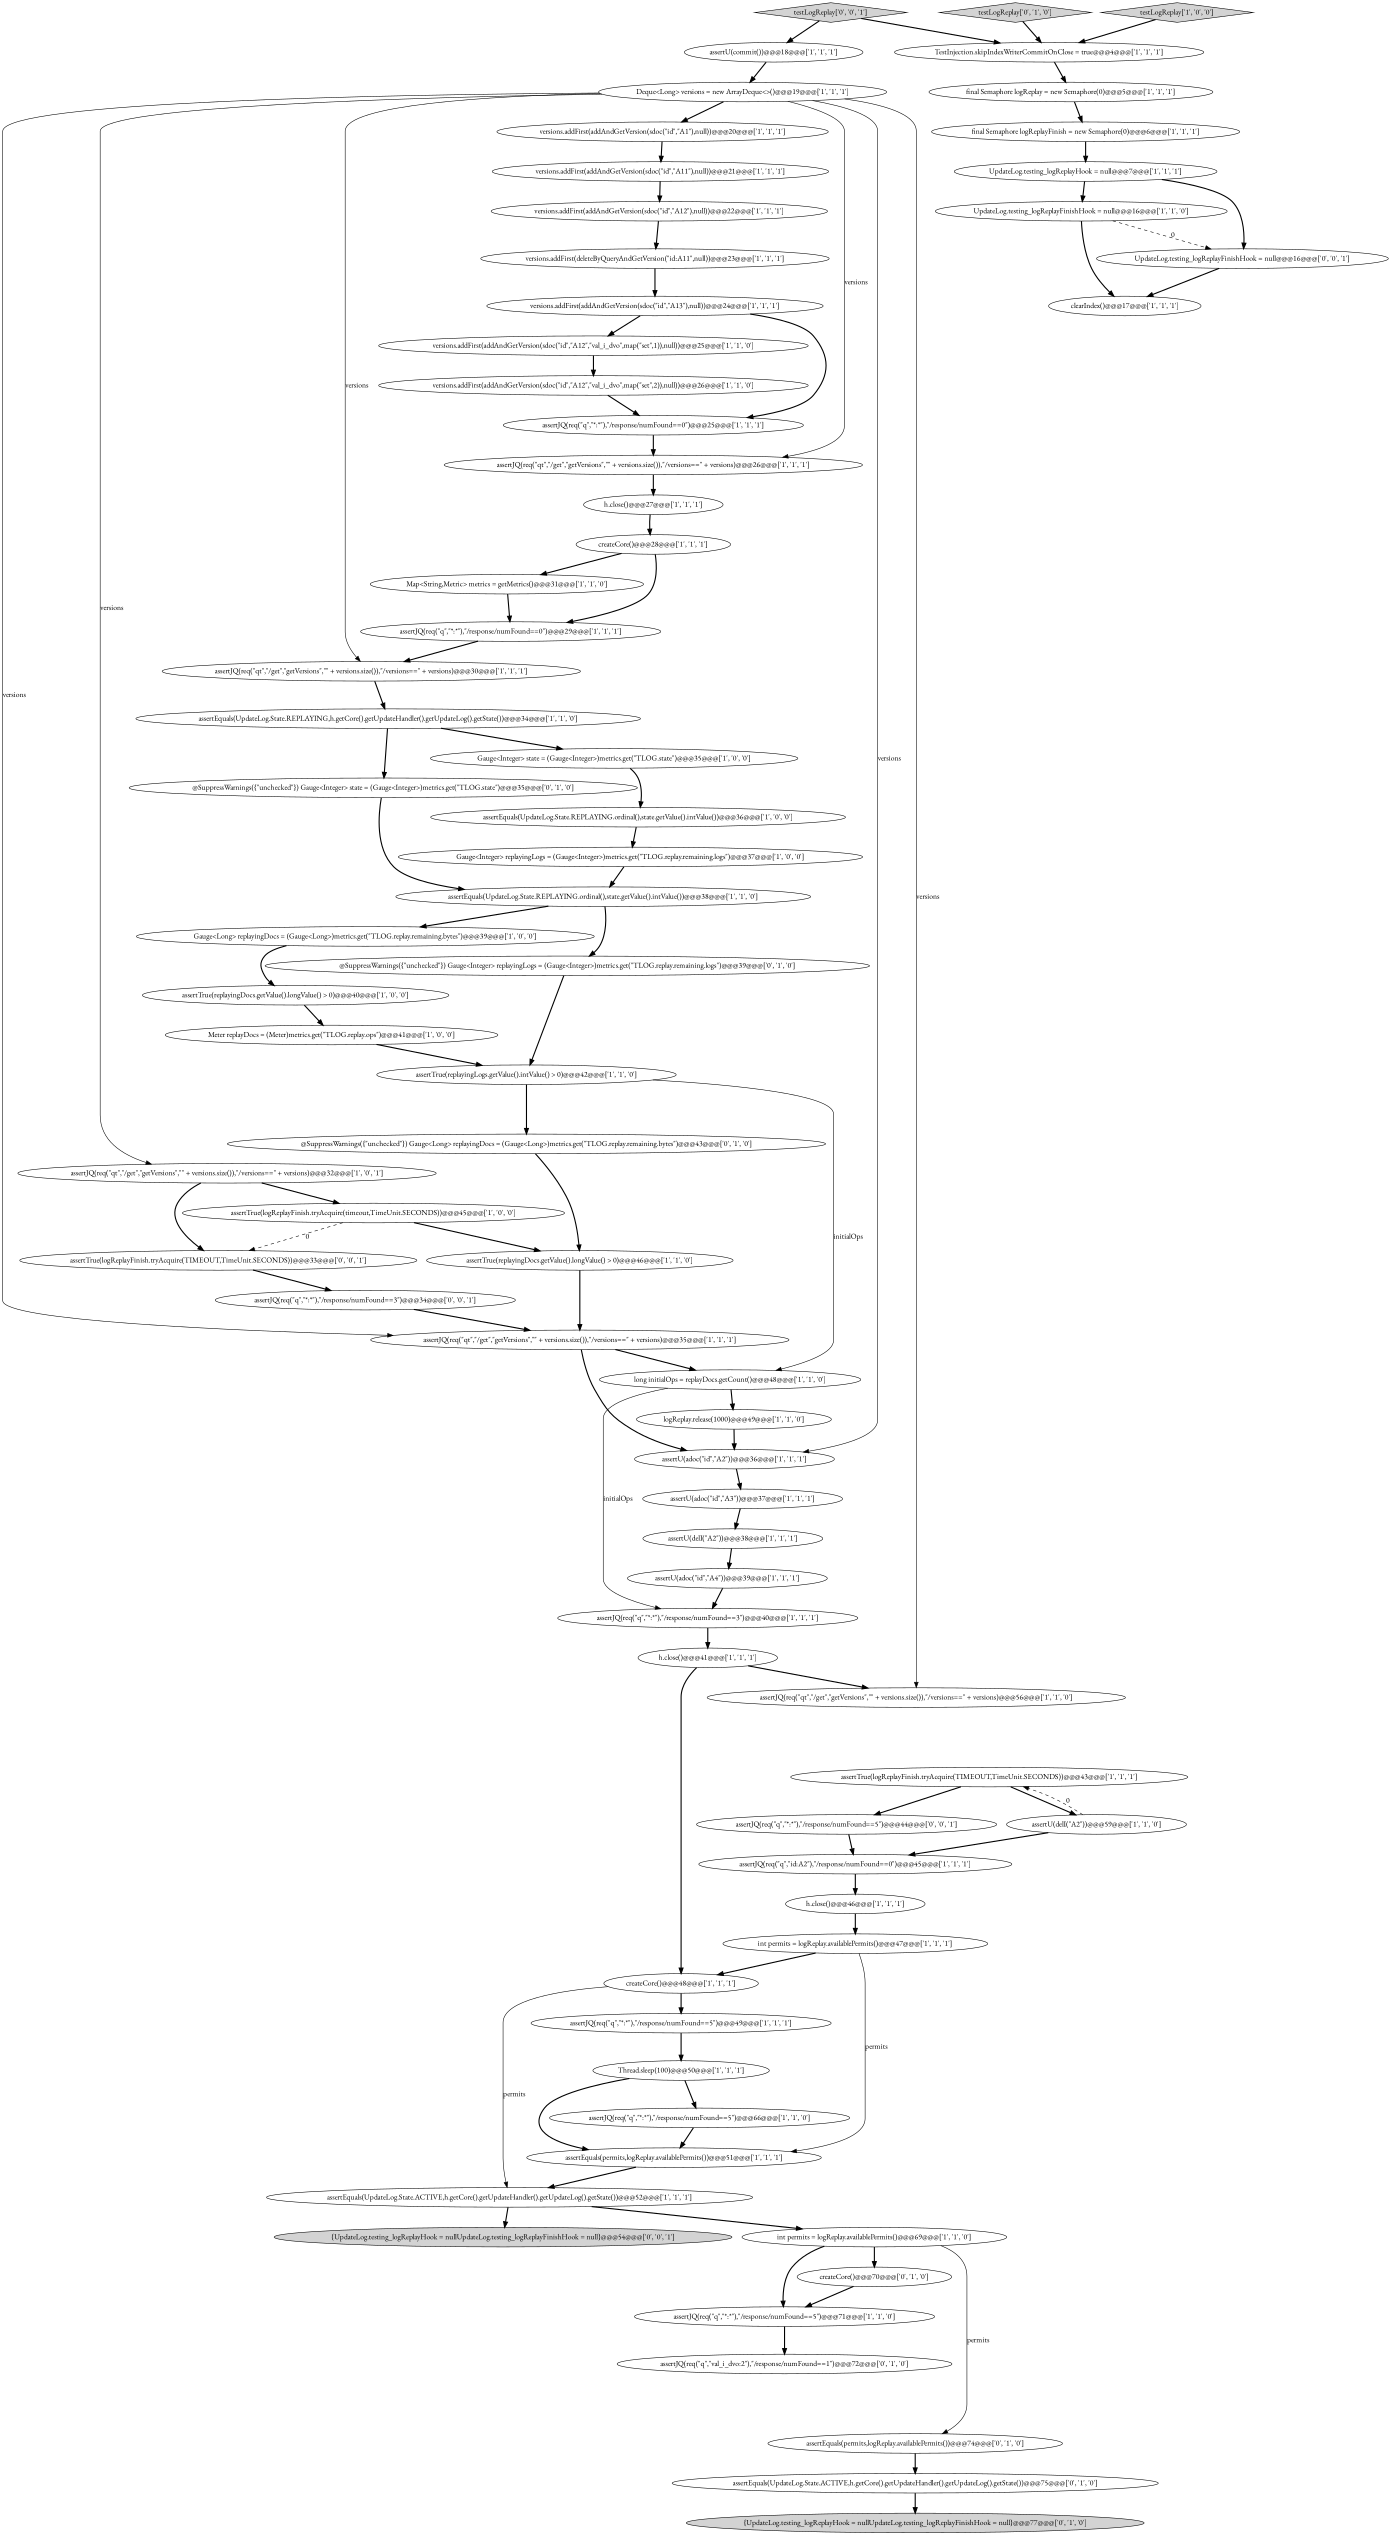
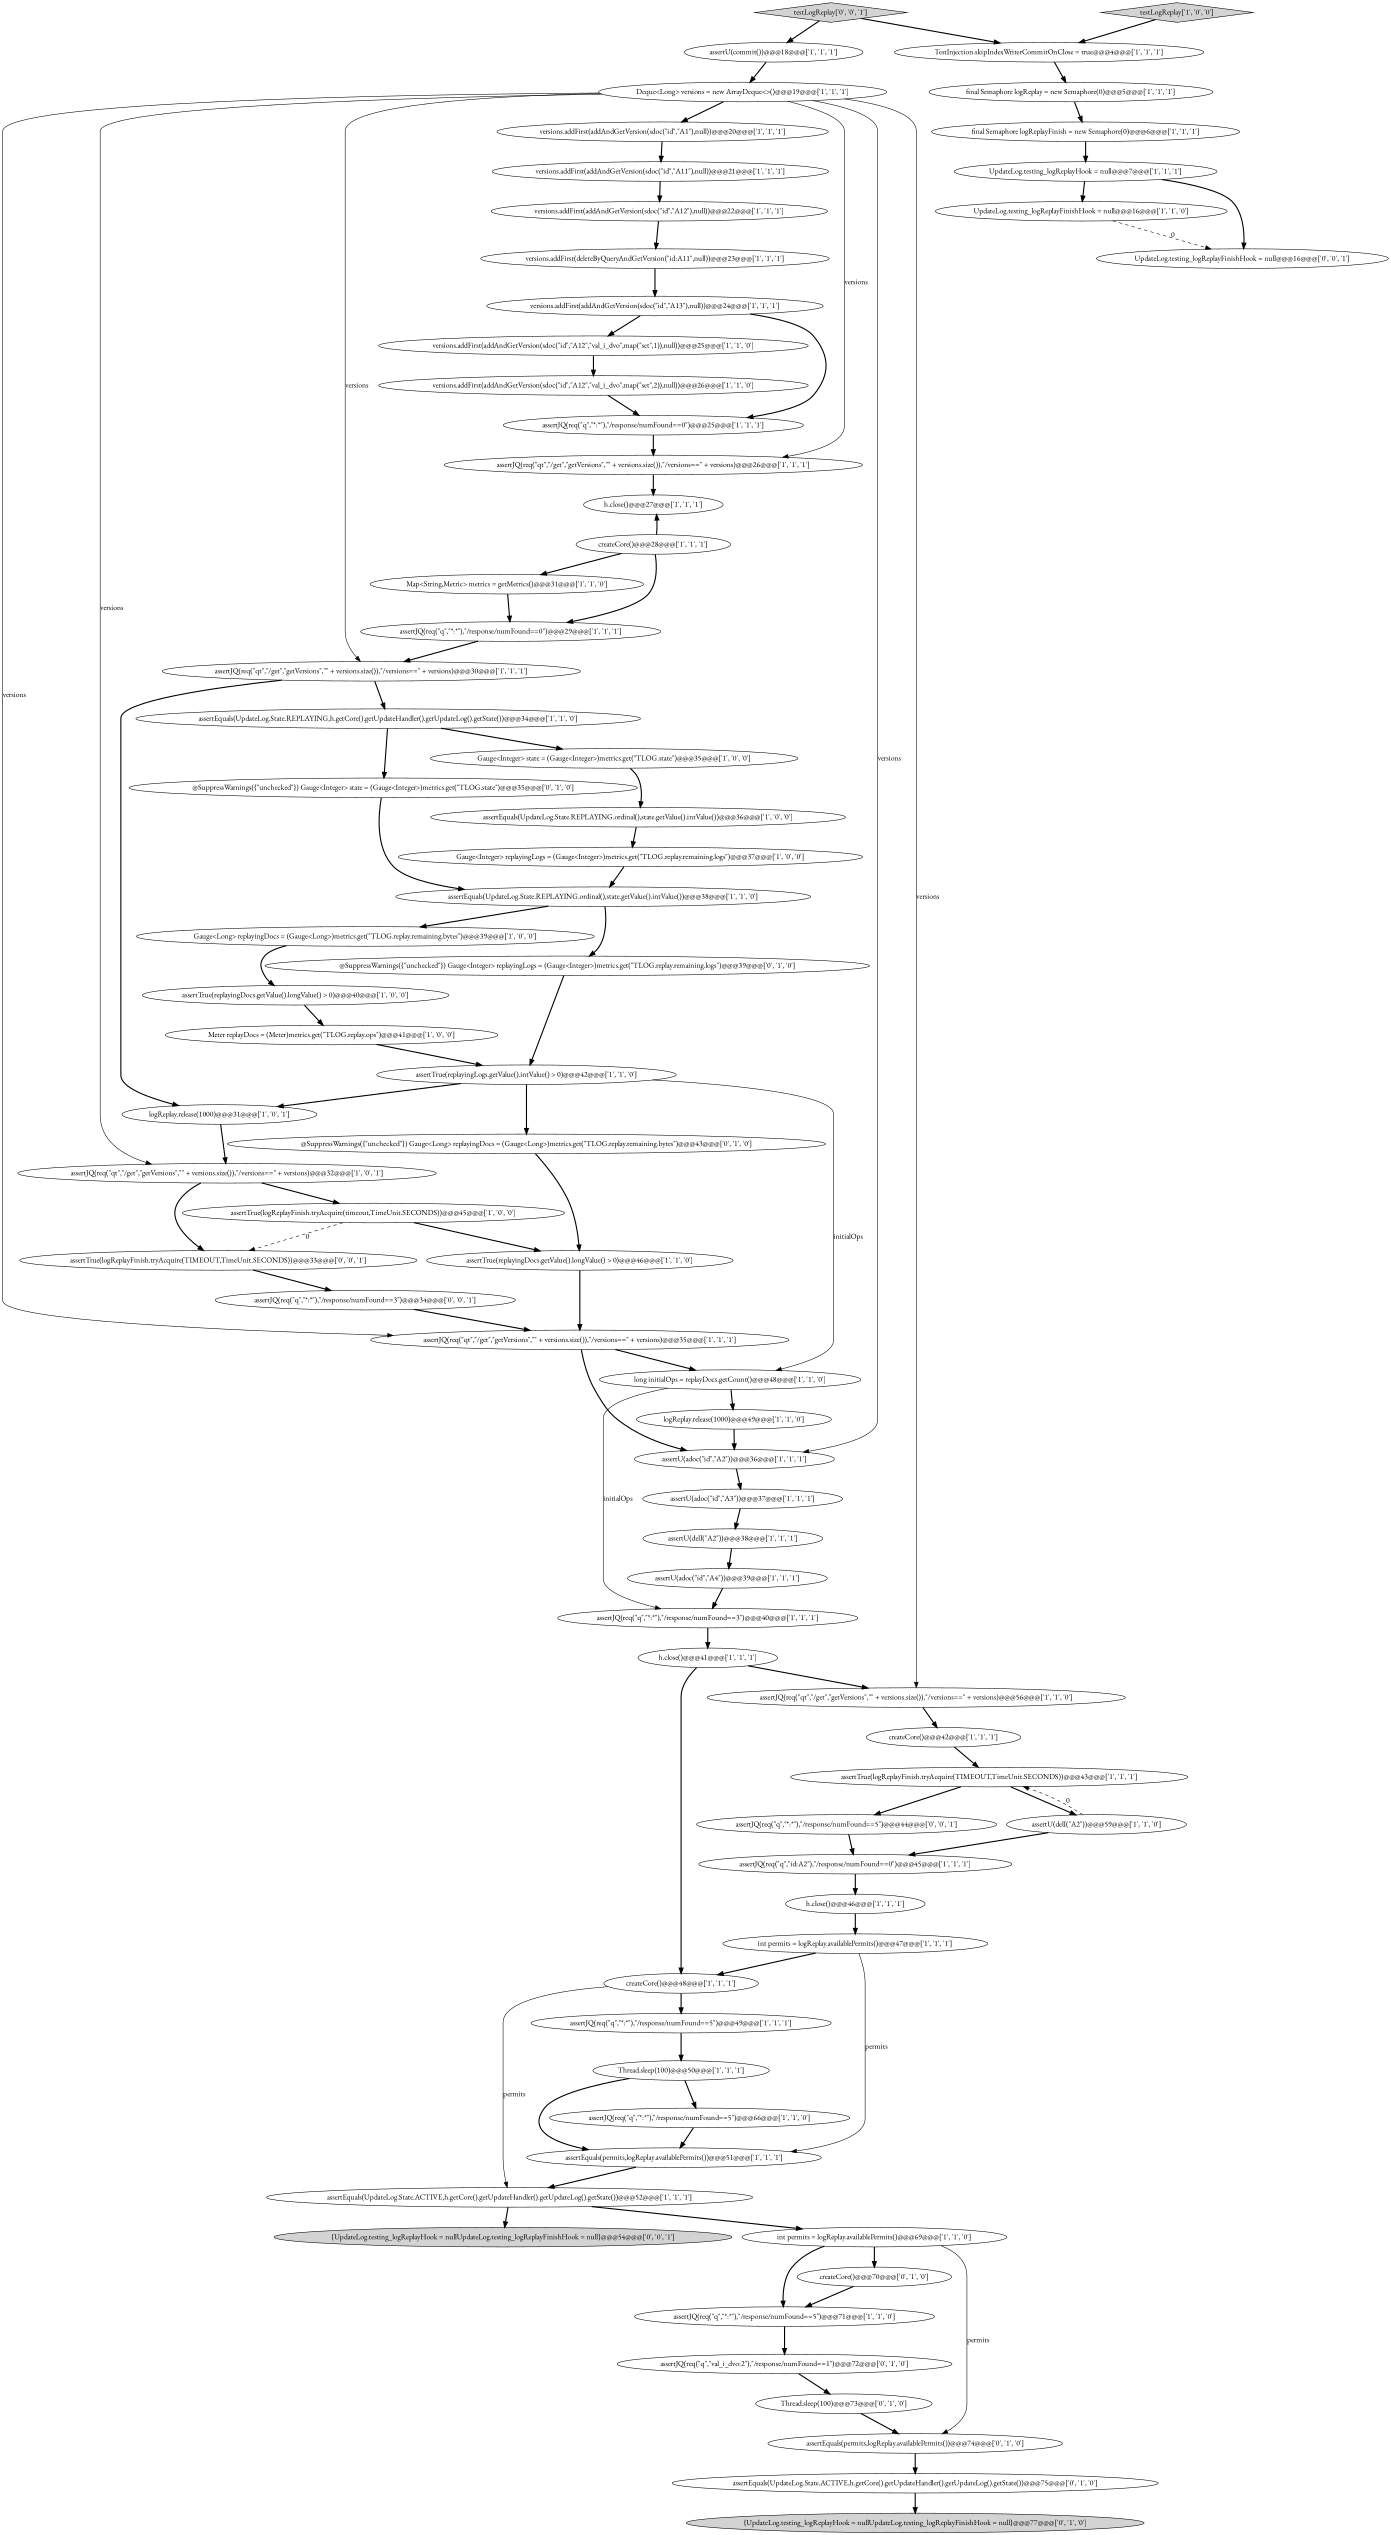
node "testLogReplay['0', '1', '0']": removed
node "clearIndex()@@@17@@@['1', '1', '1']": removed
edge "h.close()@@@27@@@['1', '1', '1']" -> "createCore()@@@28@@@['1', '1', '1']": reversed
node "logReplay.release(1000)@@@31@@@['1', '0', '1']": added
node "createCore()@@@42@@@['1', '1', '1']": added
node "Thread.sleep(100)@@@73@@@['0', '1', '0']": added
